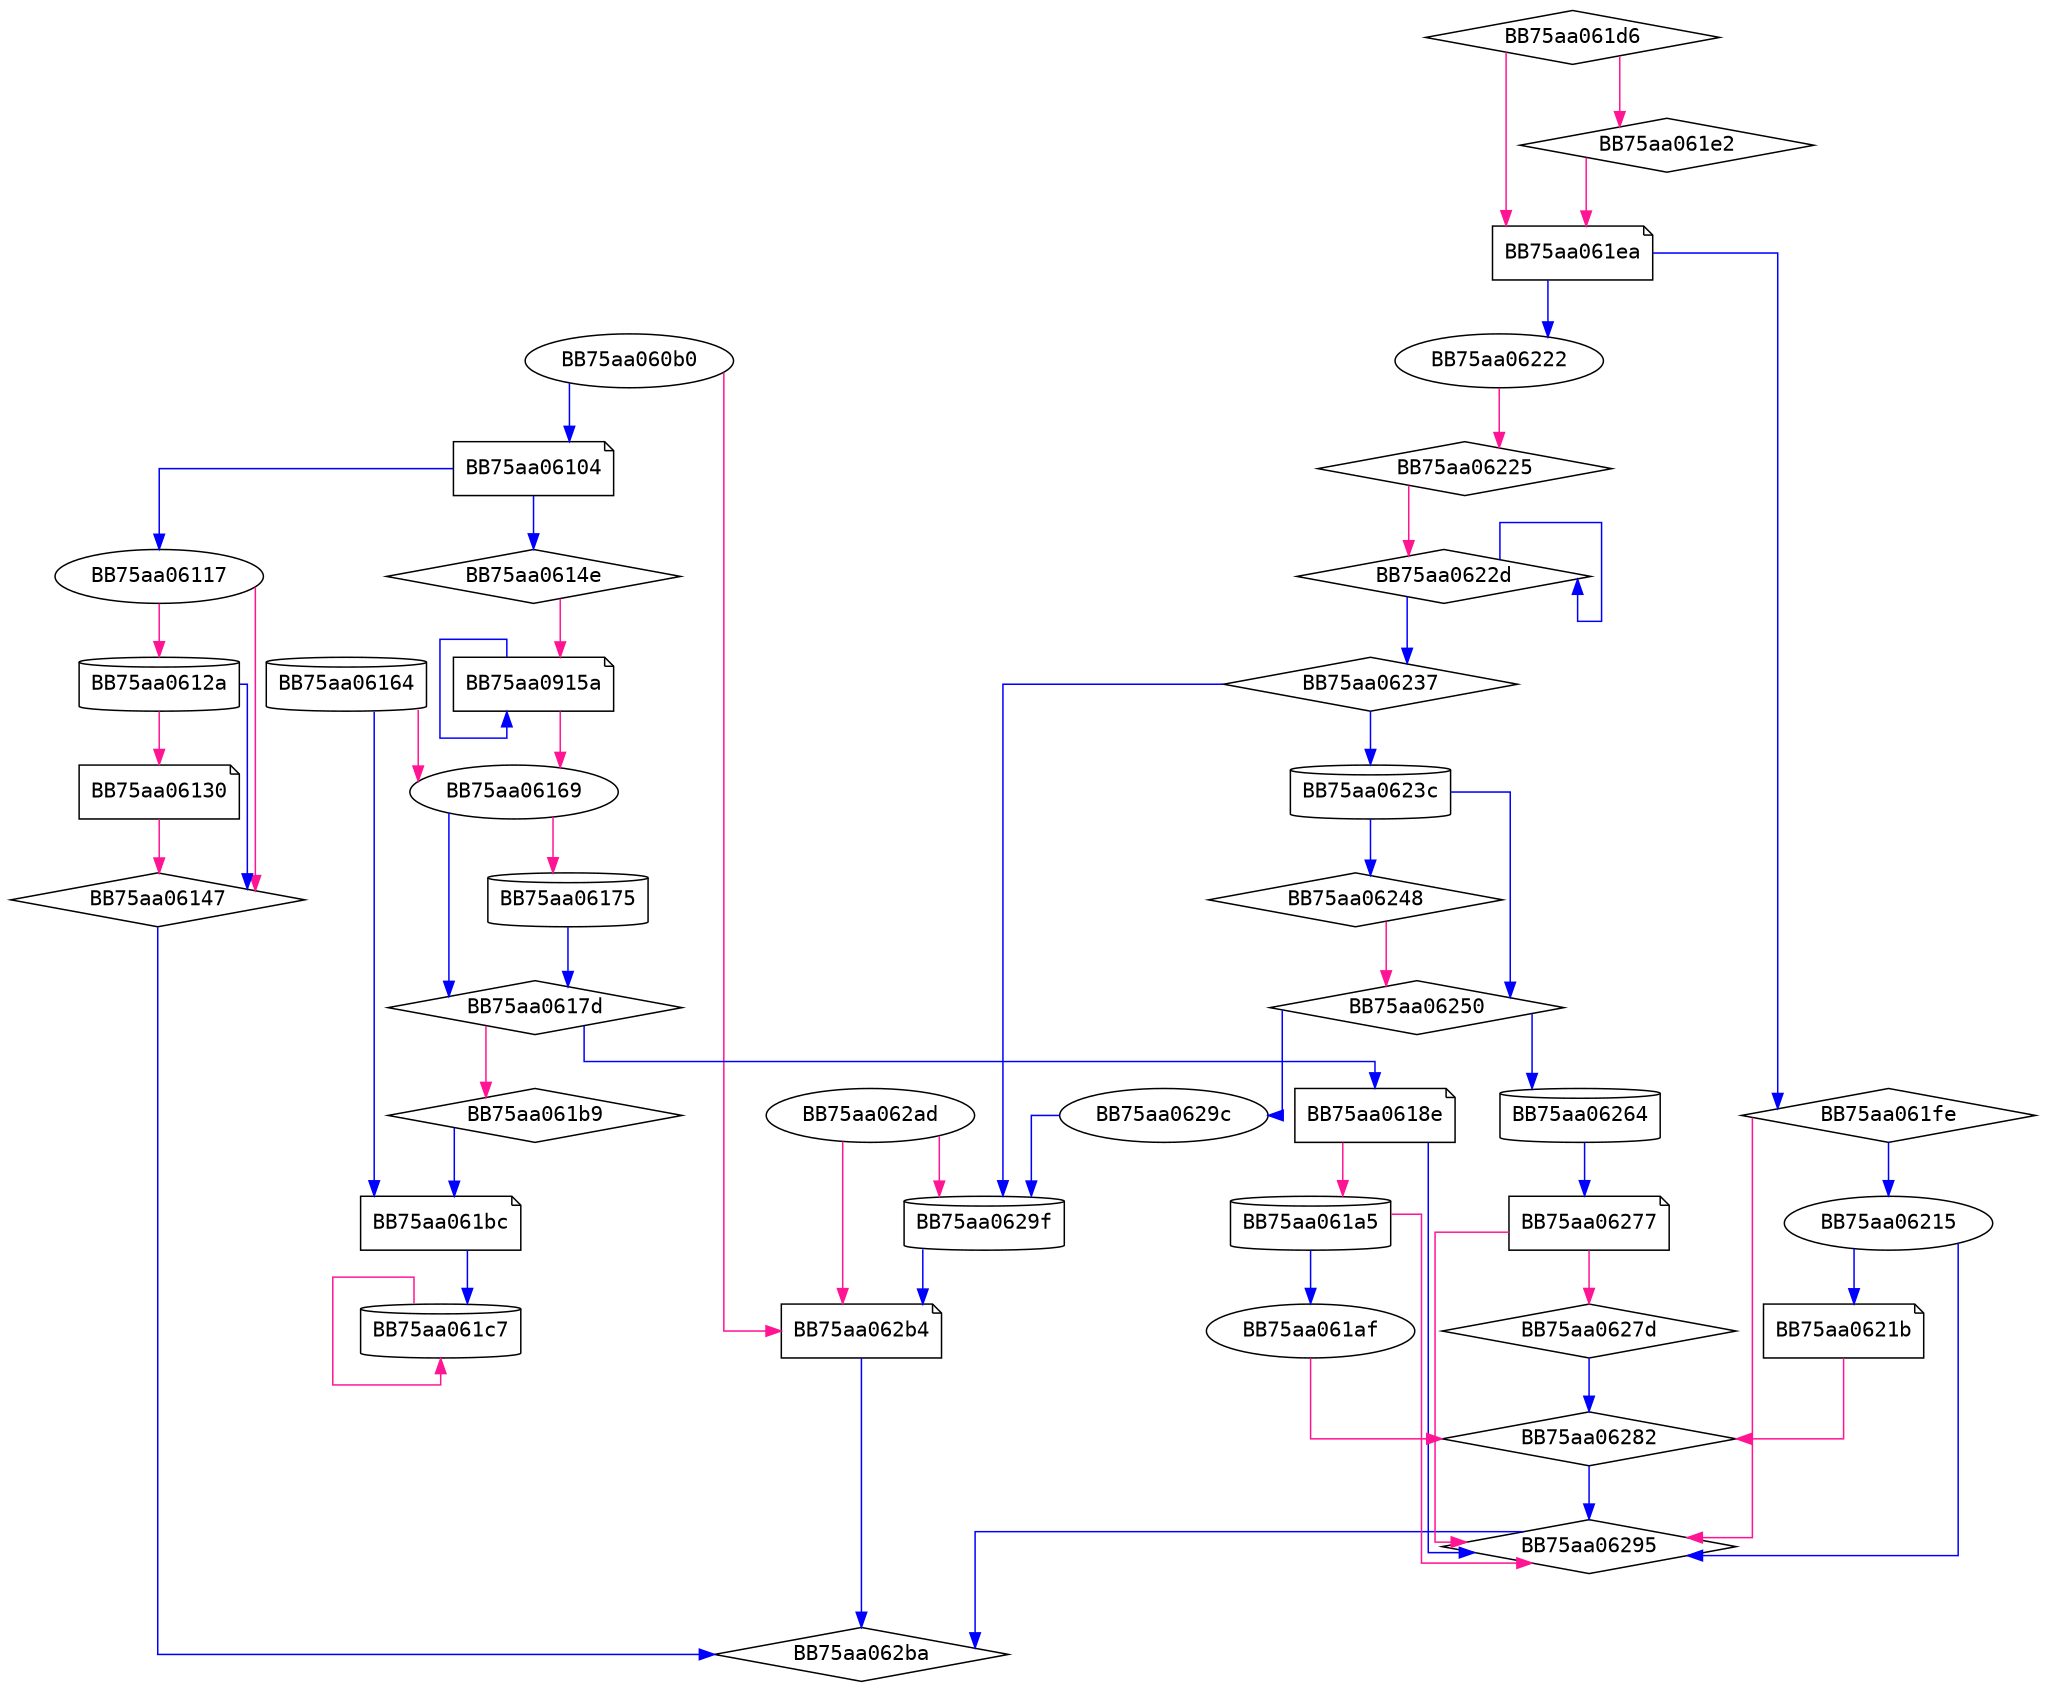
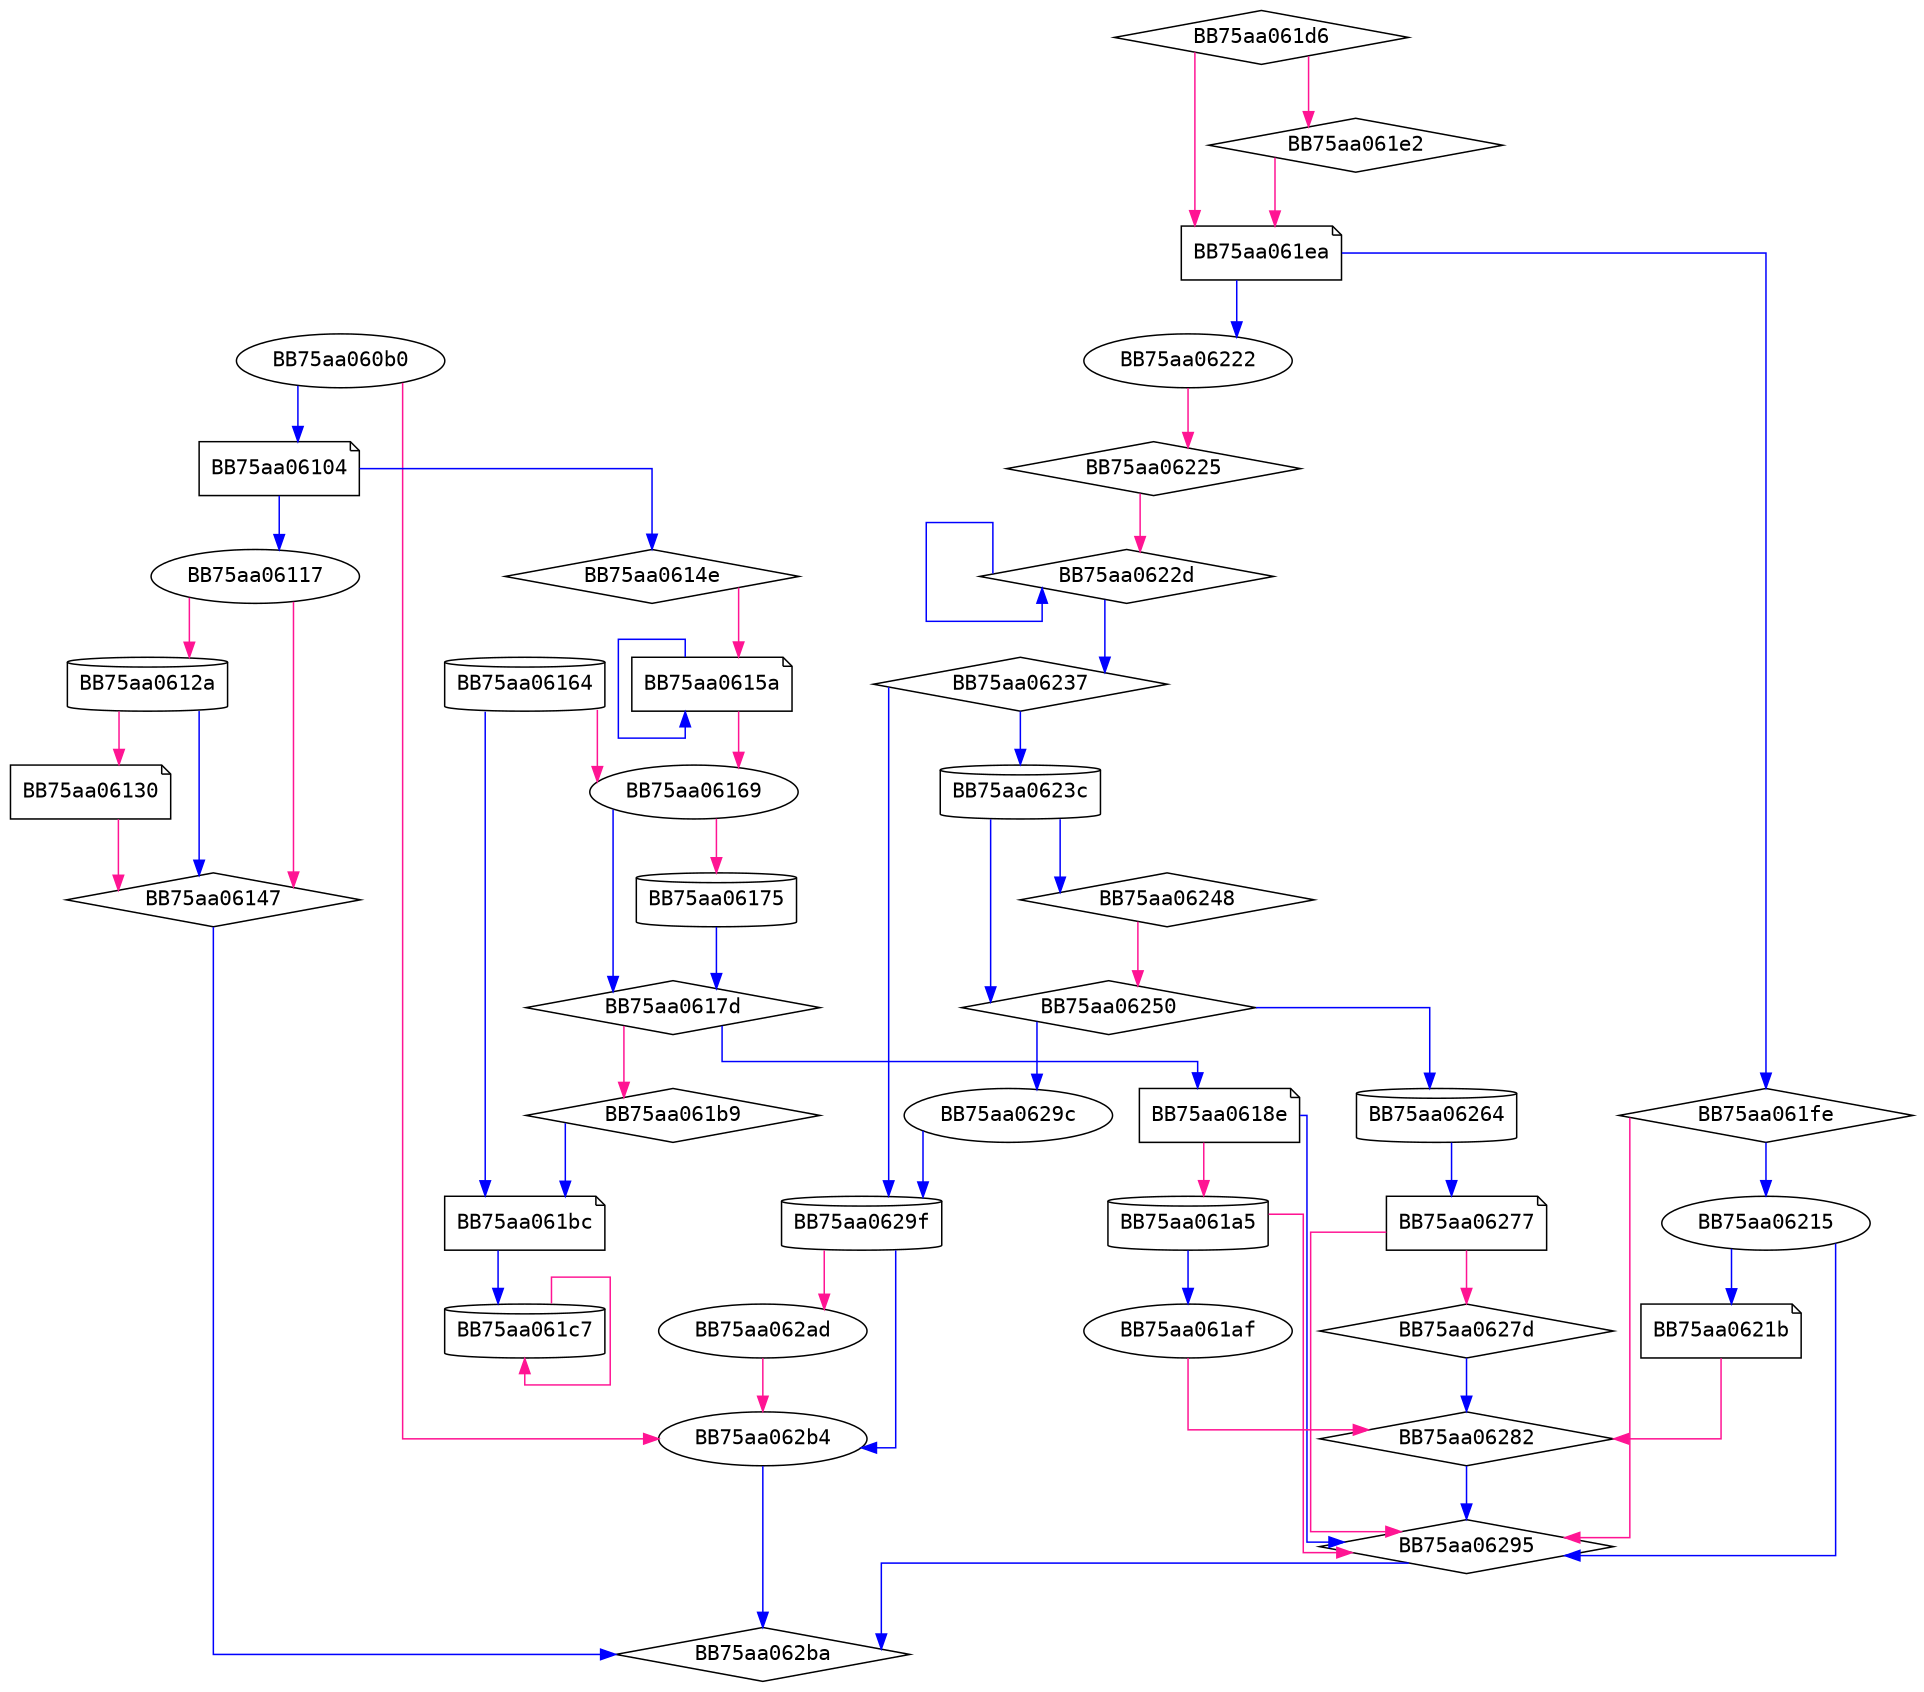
node "BB75aa0915a": label "BB75aa0915a" -> "BB75aa0615a"
edge "BB75aa062ad" -> "BB75aa0629f": reversed
node "BB75aa062b4": shape note -> ellipse
